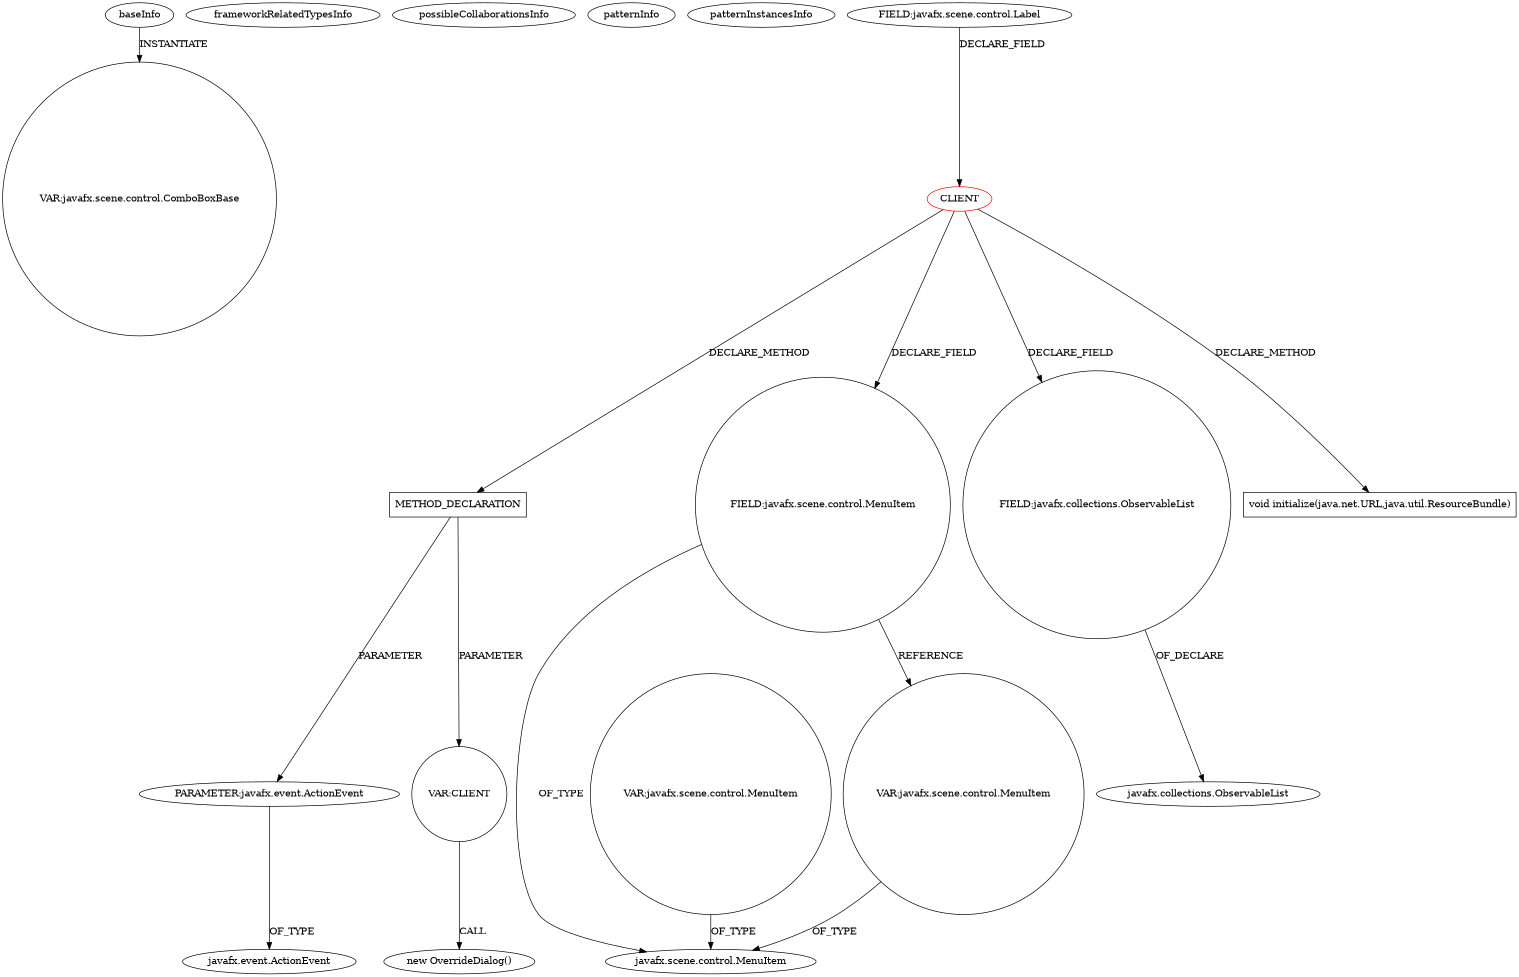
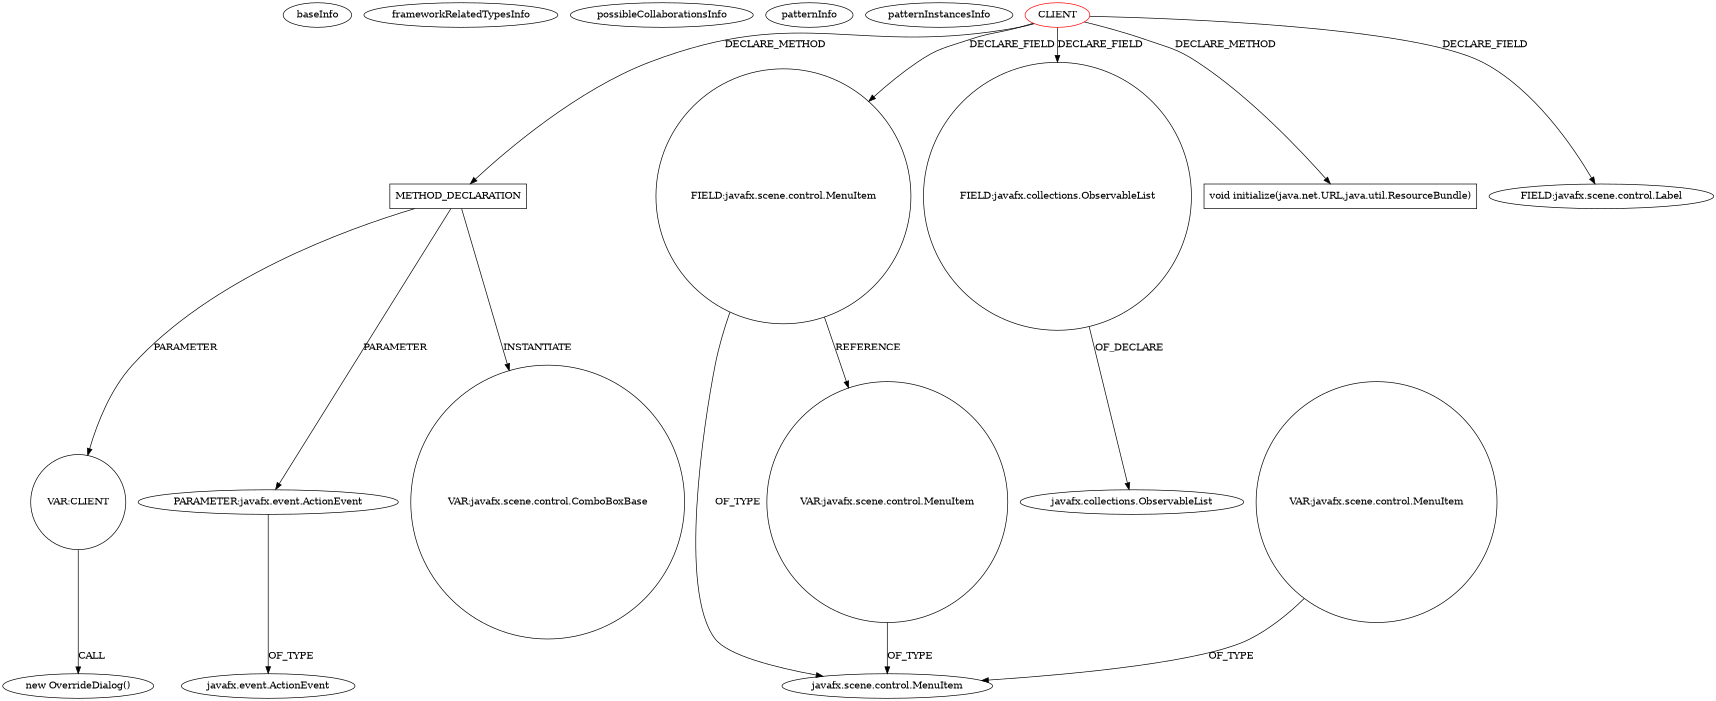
edge "baseInfo" -> "VAR:javafx.scene.control.ComboBoxBase": now "METHOD_DECLARATION" -> "VAR:javafx.scene.control.ComboBoxBase"
edge "FIELD:javafx.scene.control.Label" -> "CLIENT": reversed
